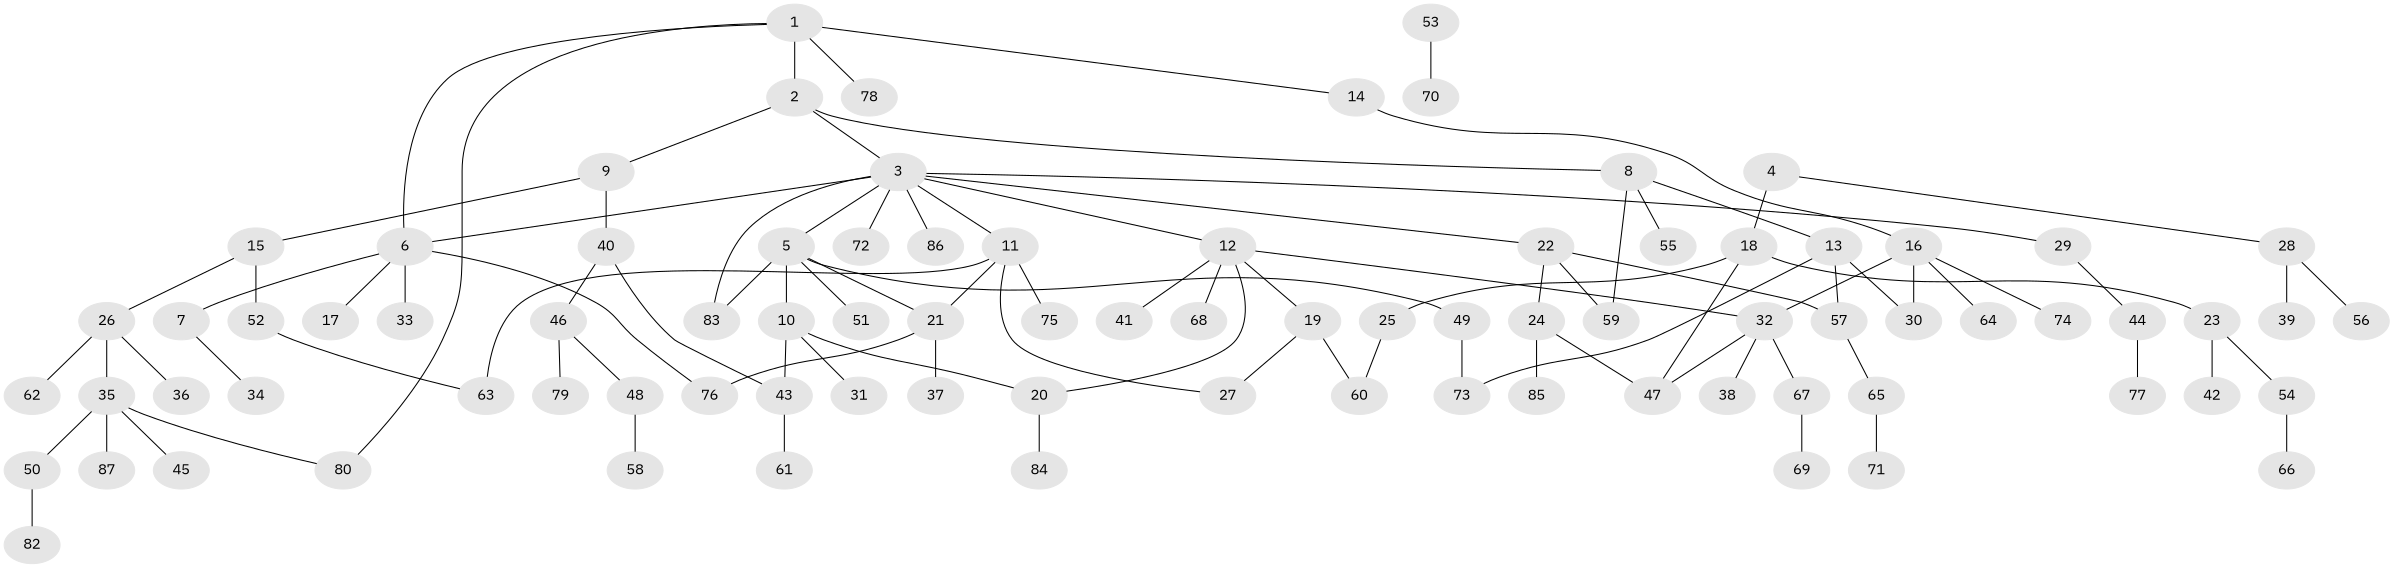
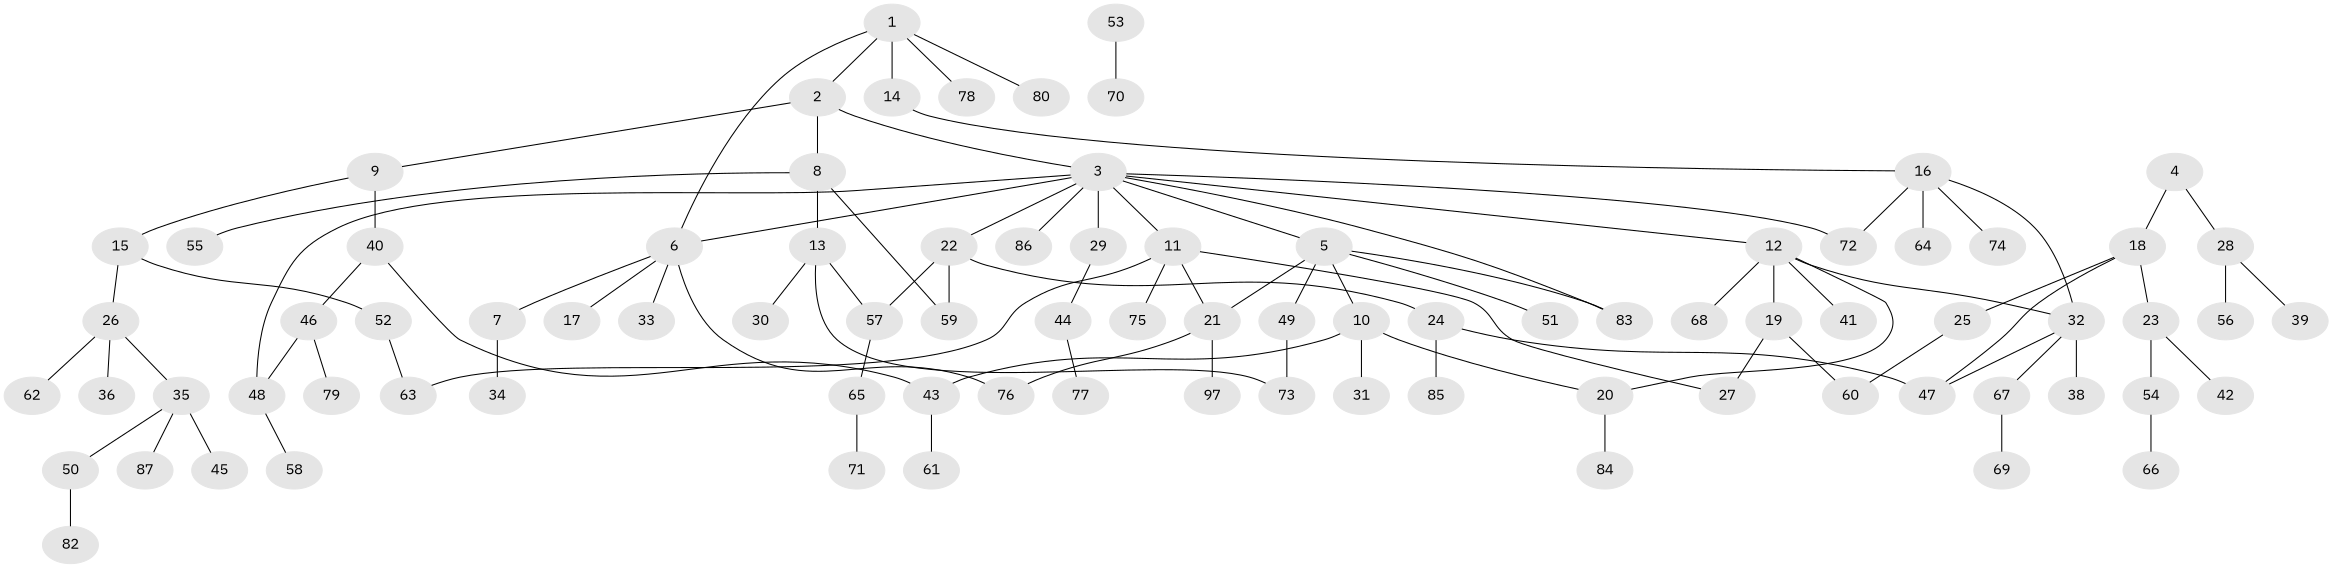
edge "3" -- "48": added
edge "16" -- "30": now "16" -- "72"
node "37": label "37" -> "97"
edge "35" -- "80": removed
